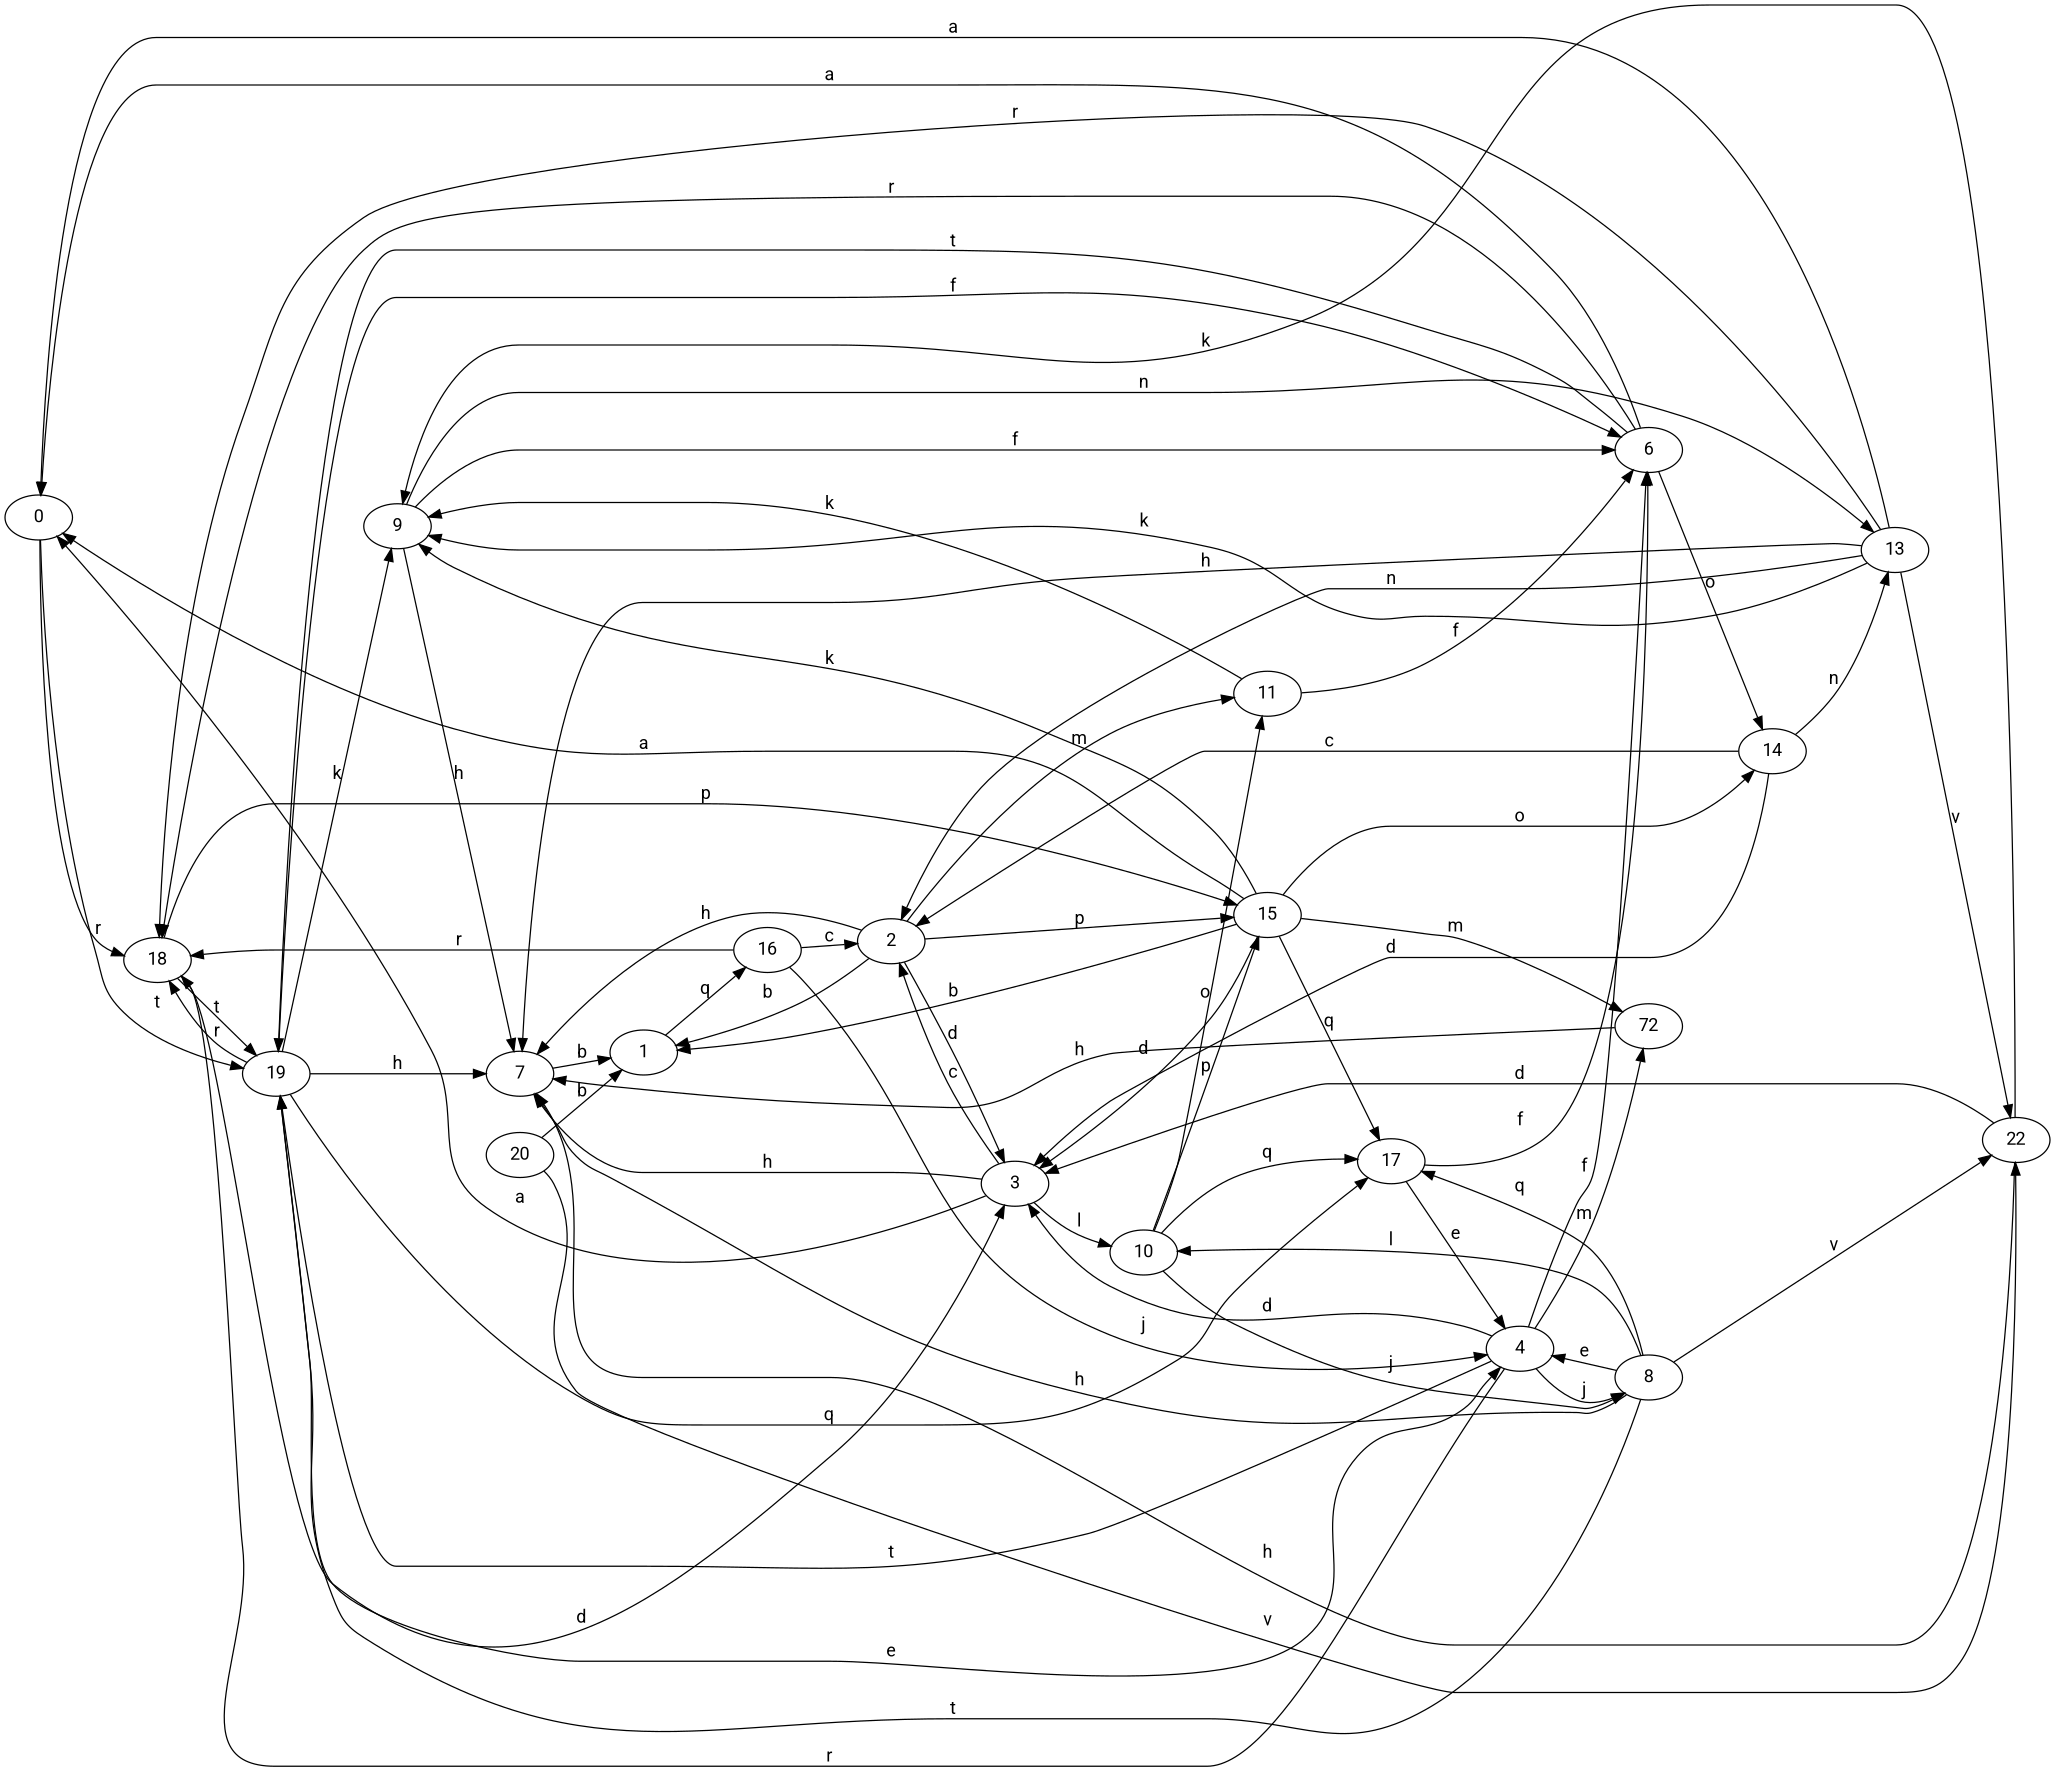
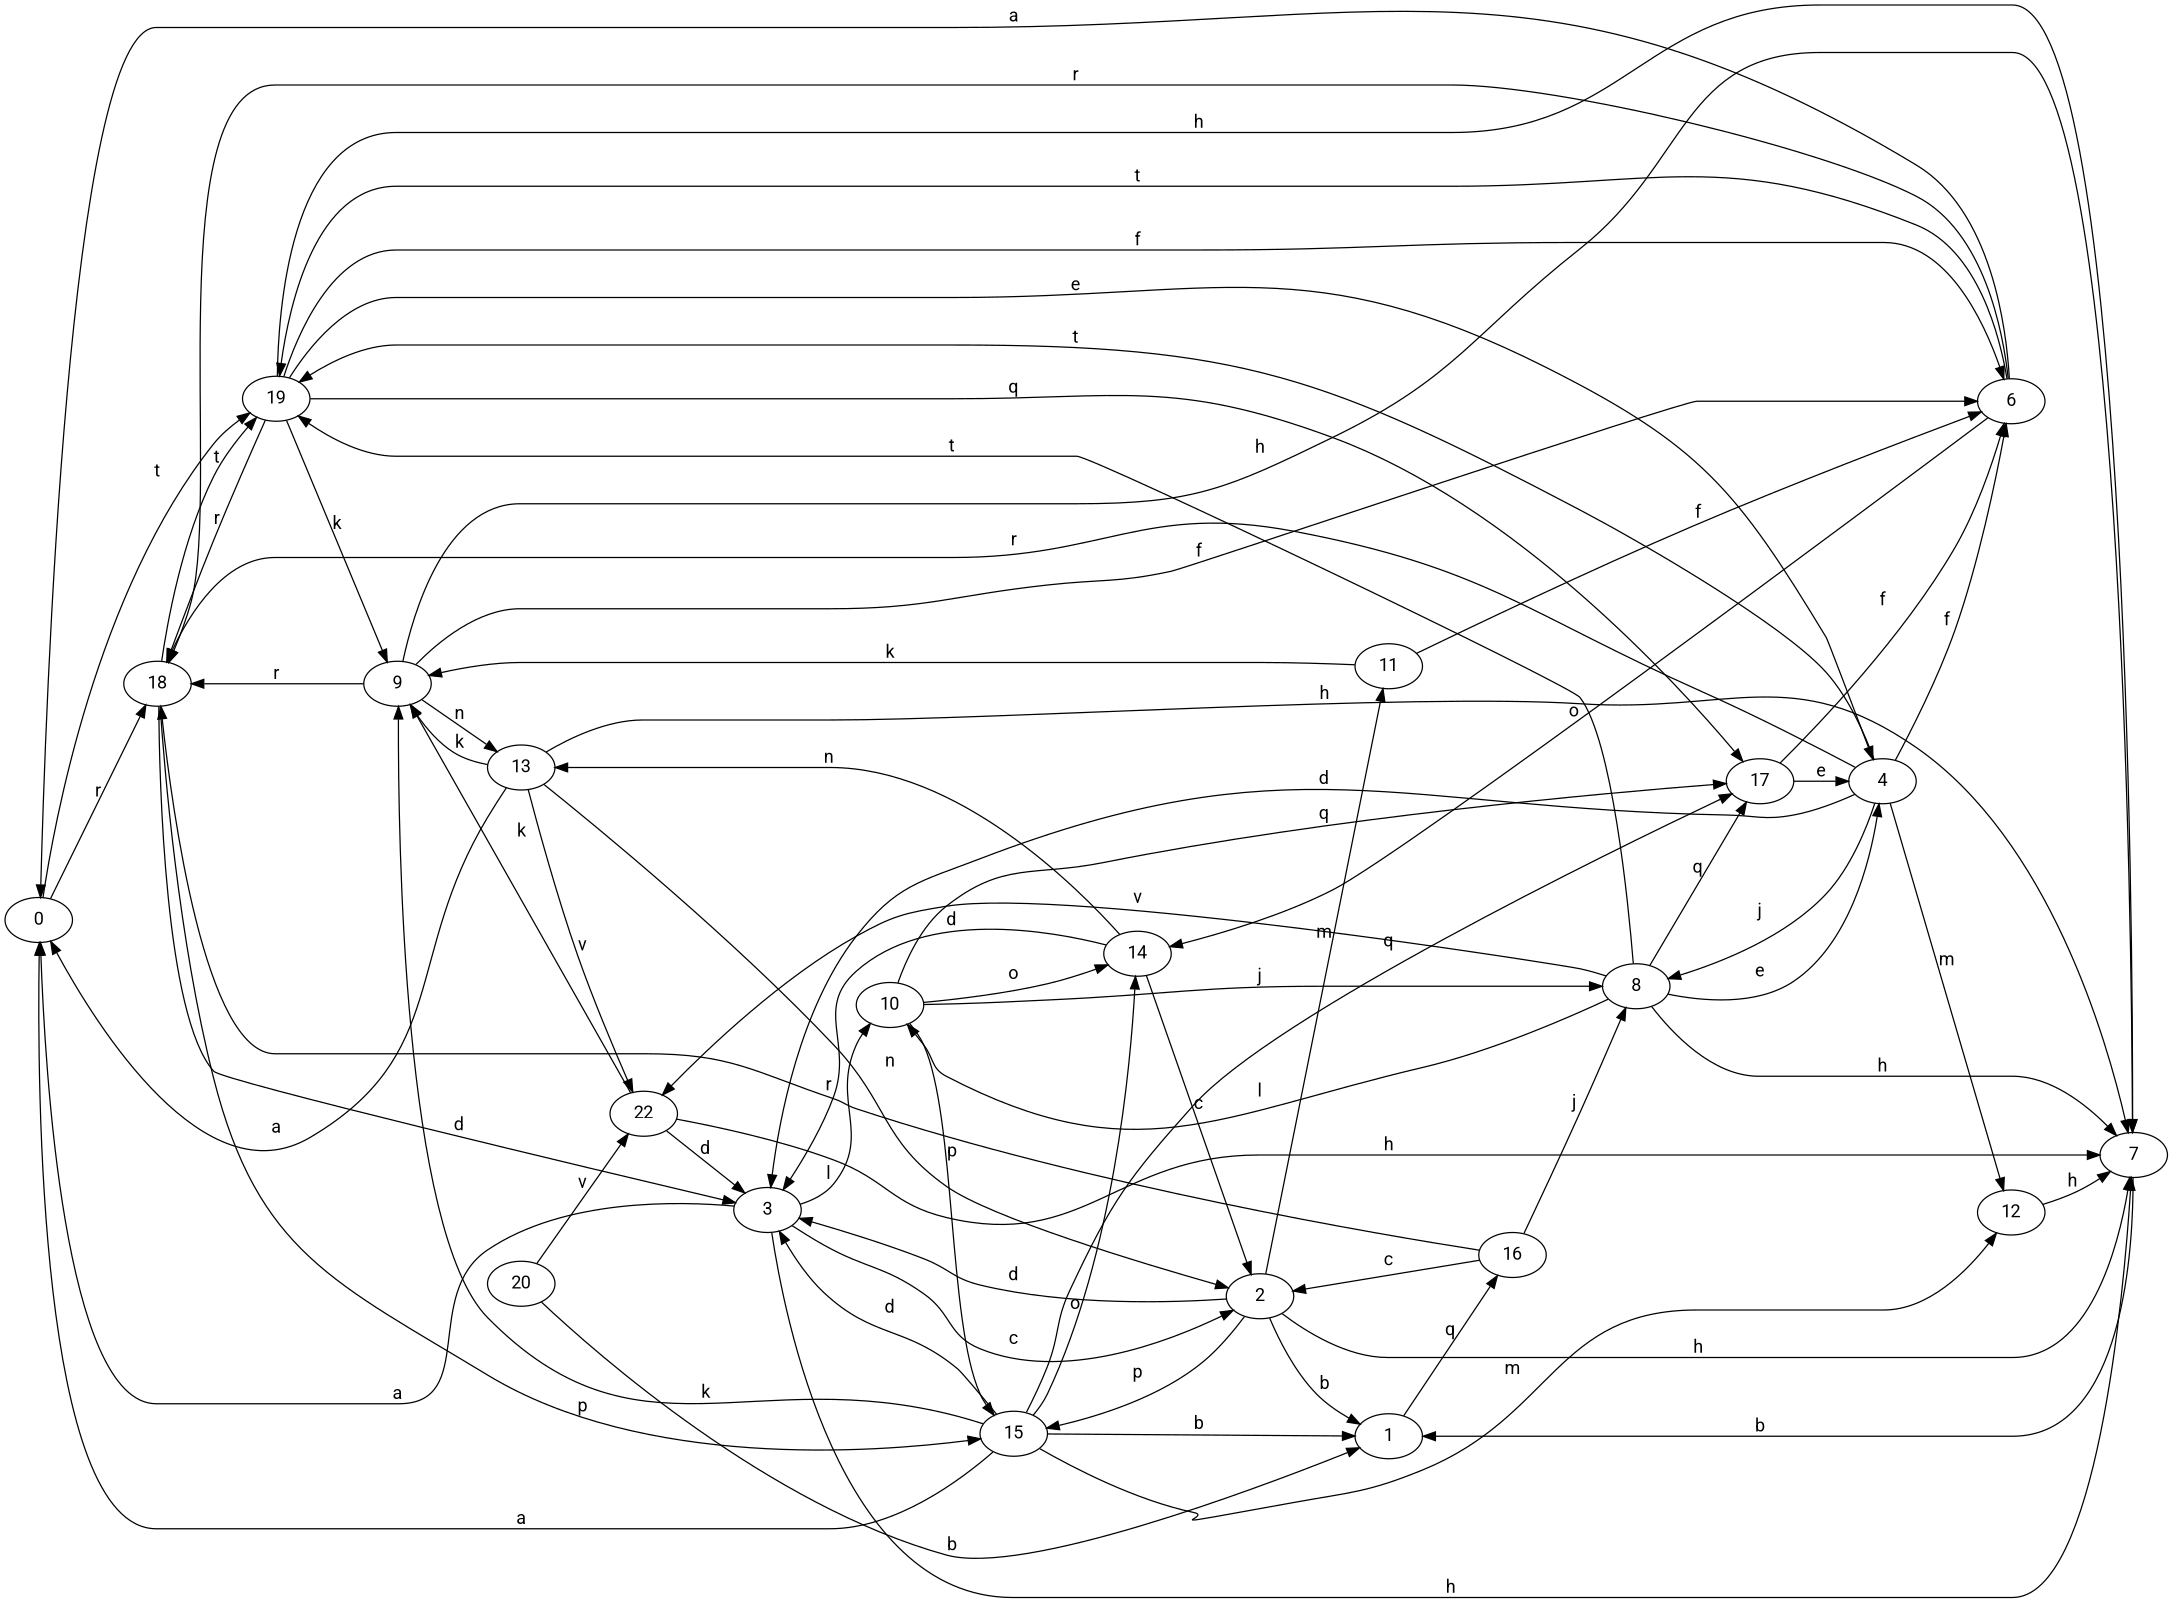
edge "13" -> "18": now "9" -> "18"
edge "10" -> "11": now "10" -> "14"
node "72": label "72" -> "12"
edge "16" -> "4": now "16" -> "8"
